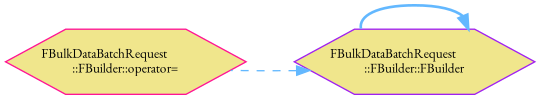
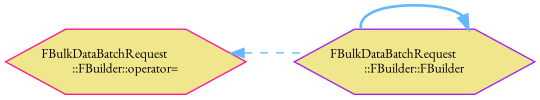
edge "FBulkDataBatchRequest ::FBuilder::operator=" -> "FBulkDataBatchRequest ::FBuilder::FBuilder": reversed
